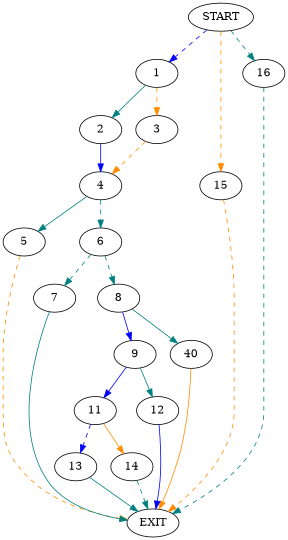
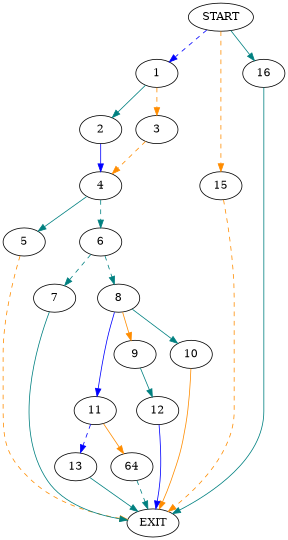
edge "START" -> "16": style dashed -> solid
edge "16" -> "EXIT": style dashed -> solid
edge "8" -> "9": color blue -> darkorange
node "40": label "40" -> "10"
edge "9" -> "11": now "8" -> "11"
node "14": label "14" -> "64"
